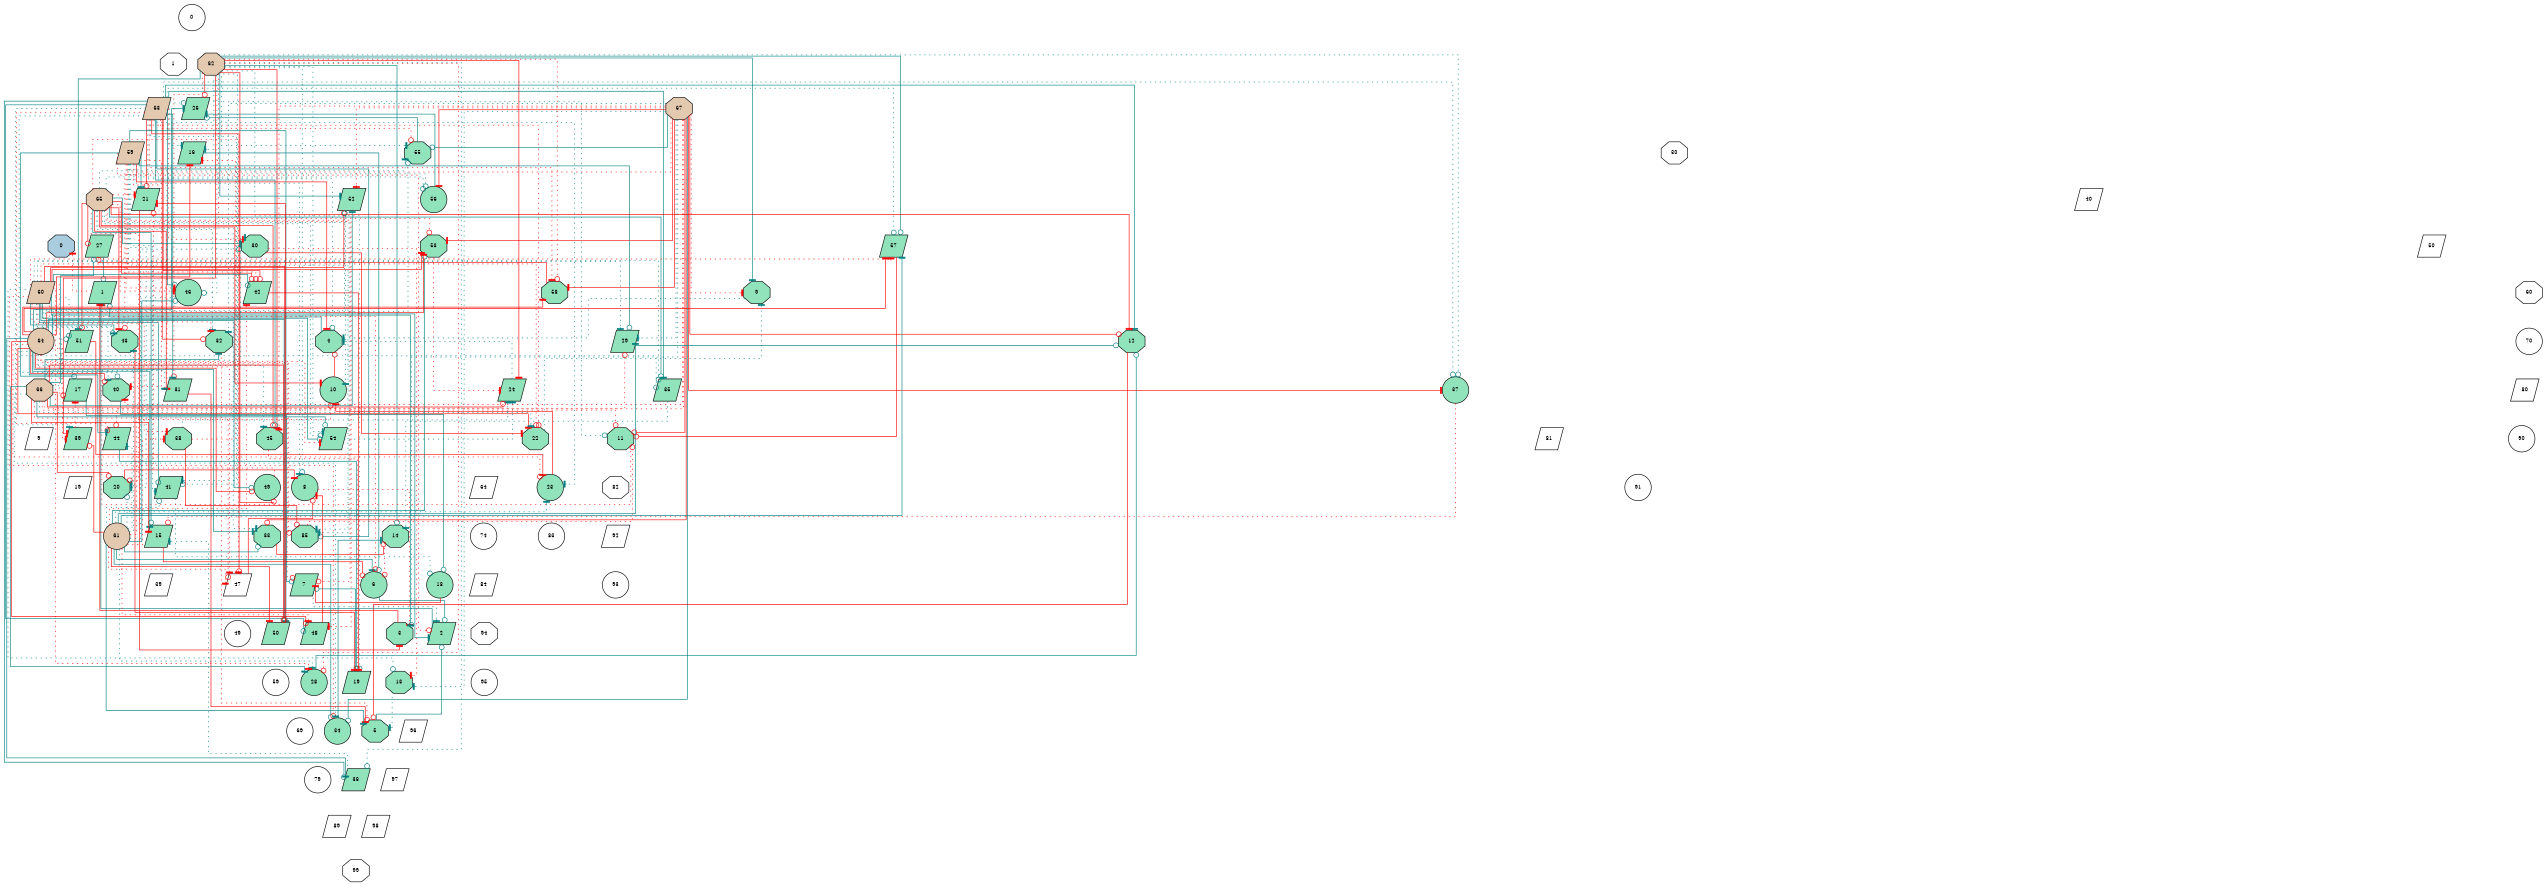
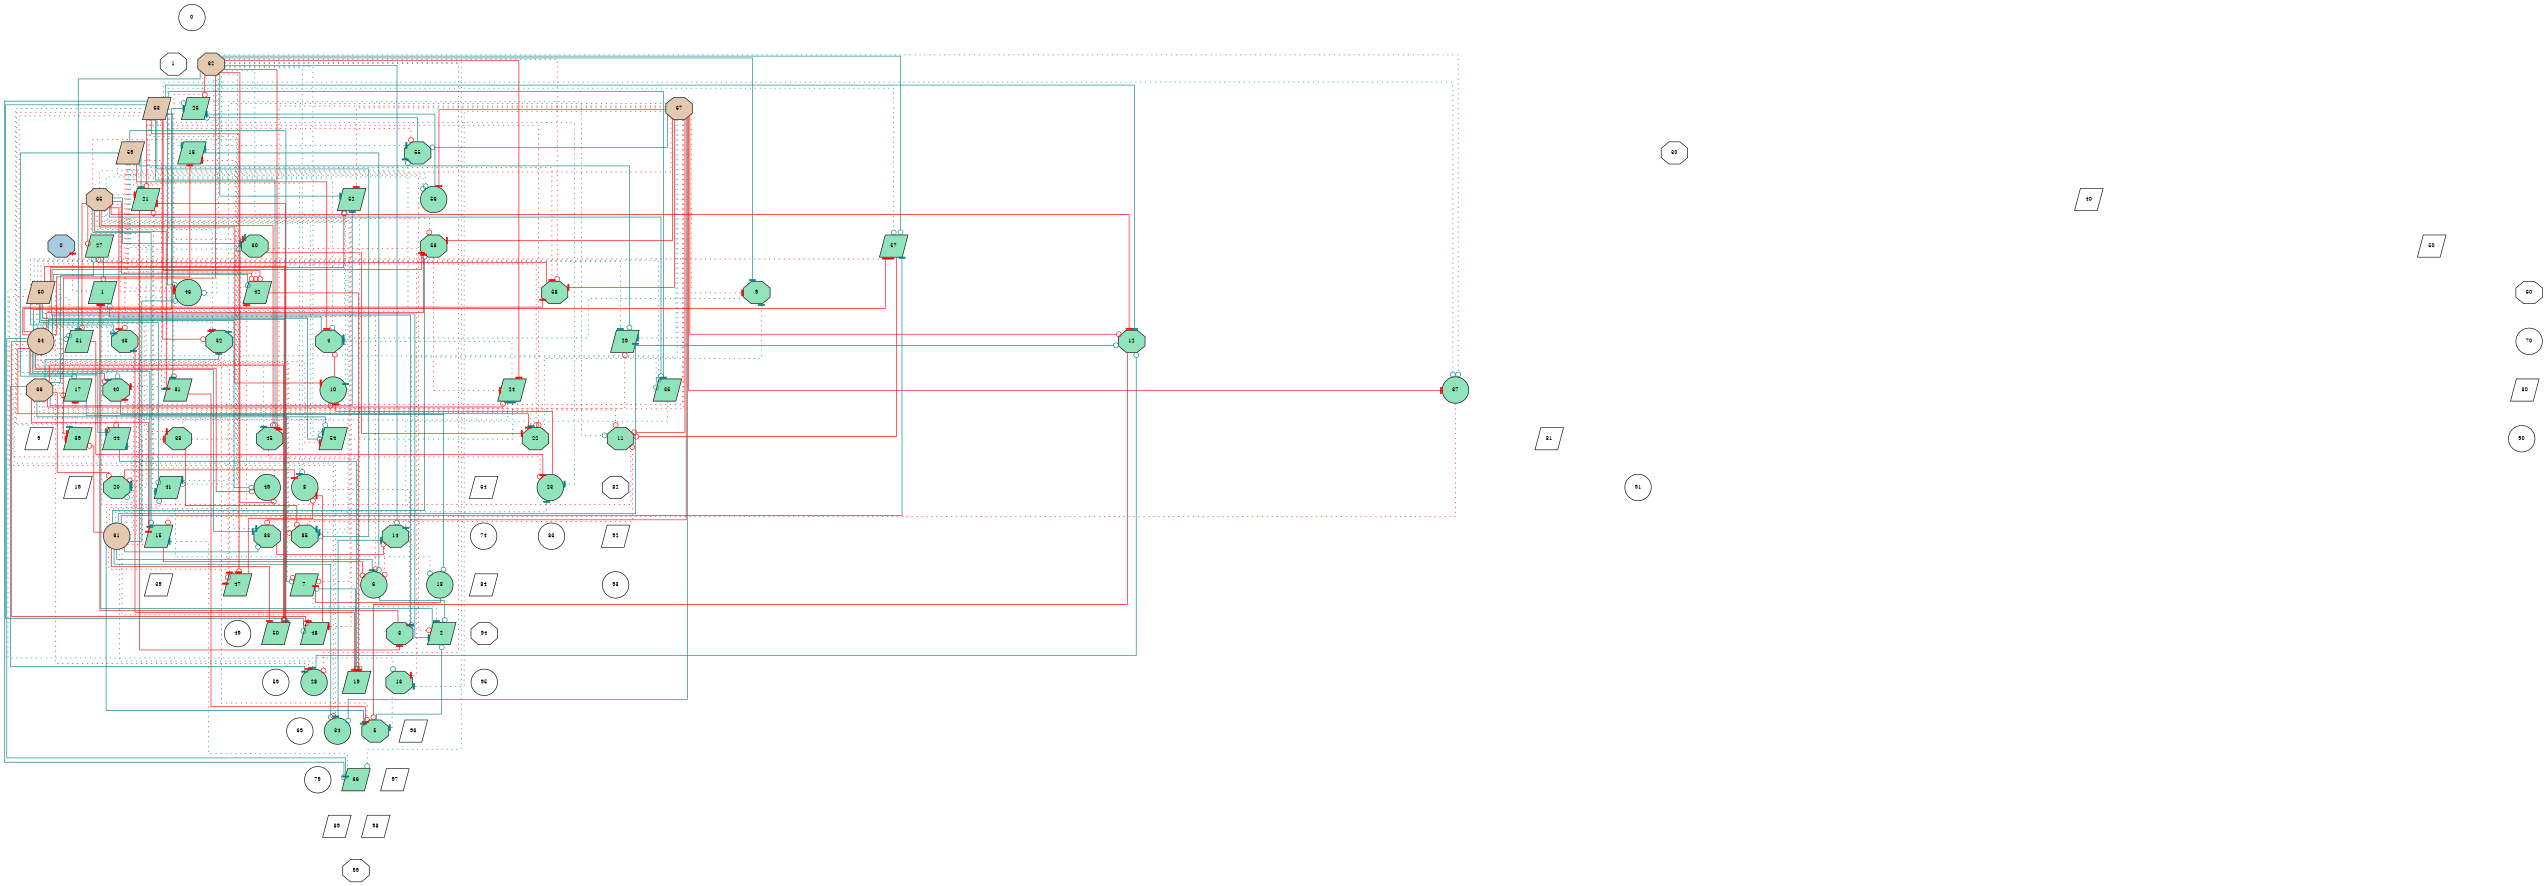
node "47": fillcolor #ffffff -> #91e3bb
